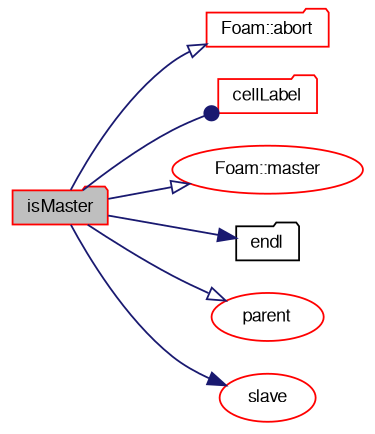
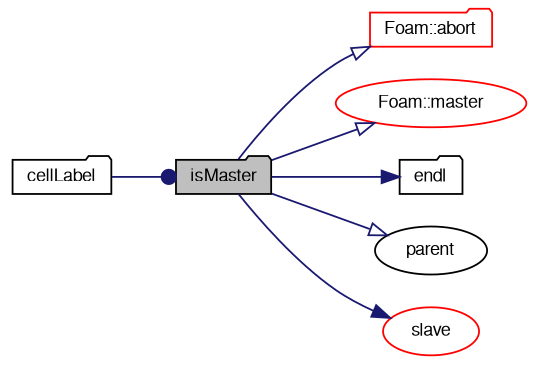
node "cellLabel": color red -> black
edge "isMaster" -> "cellLabel": reversed
node "isMaster": color red -> black
node "parent": color red -> black
